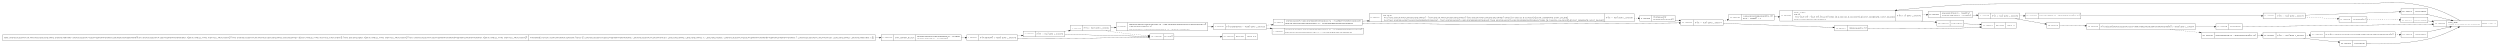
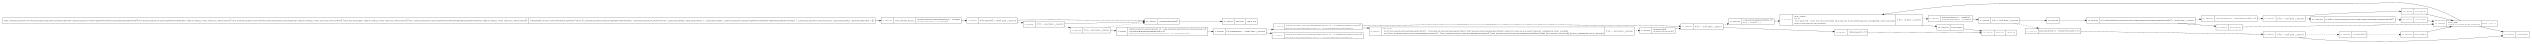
edge "30: 0x0074" -> "23: 0x0074": reversed
node "4: 0x0011": text "r3.findNamedViews(r5, r1)" -> "r3.mSharedElementTargetNames(r5, r1)"
node "26: 0x007b": text "r4.clear()" -> "r4.findNamedViews()"
